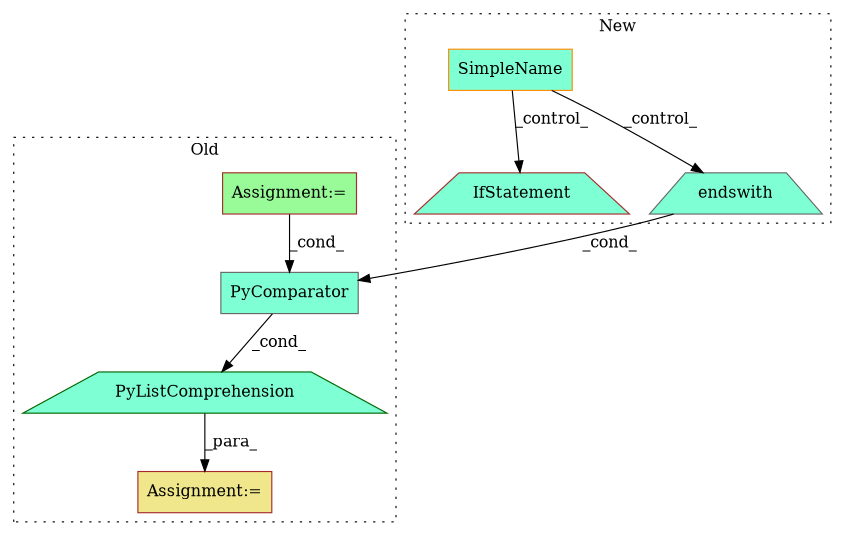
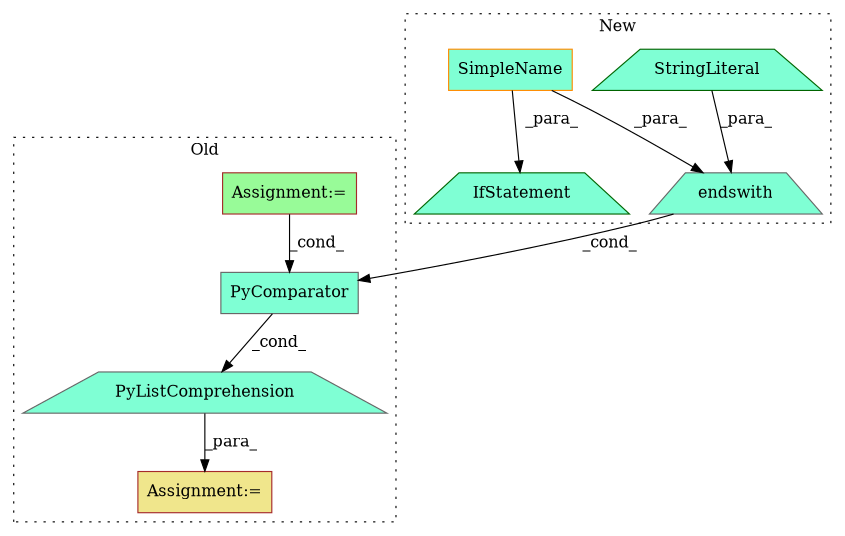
node "StringLiteral": added
edge "SimpleName" -> "IfStatement": label "_control_" -> "_para_"
edge "SimpleName" -> "endswith": label "_control_" -> "_para_"
node "IfStatement": color brown -> darkgreen
node "PyListComprehension": color darkgreen -> gray40
